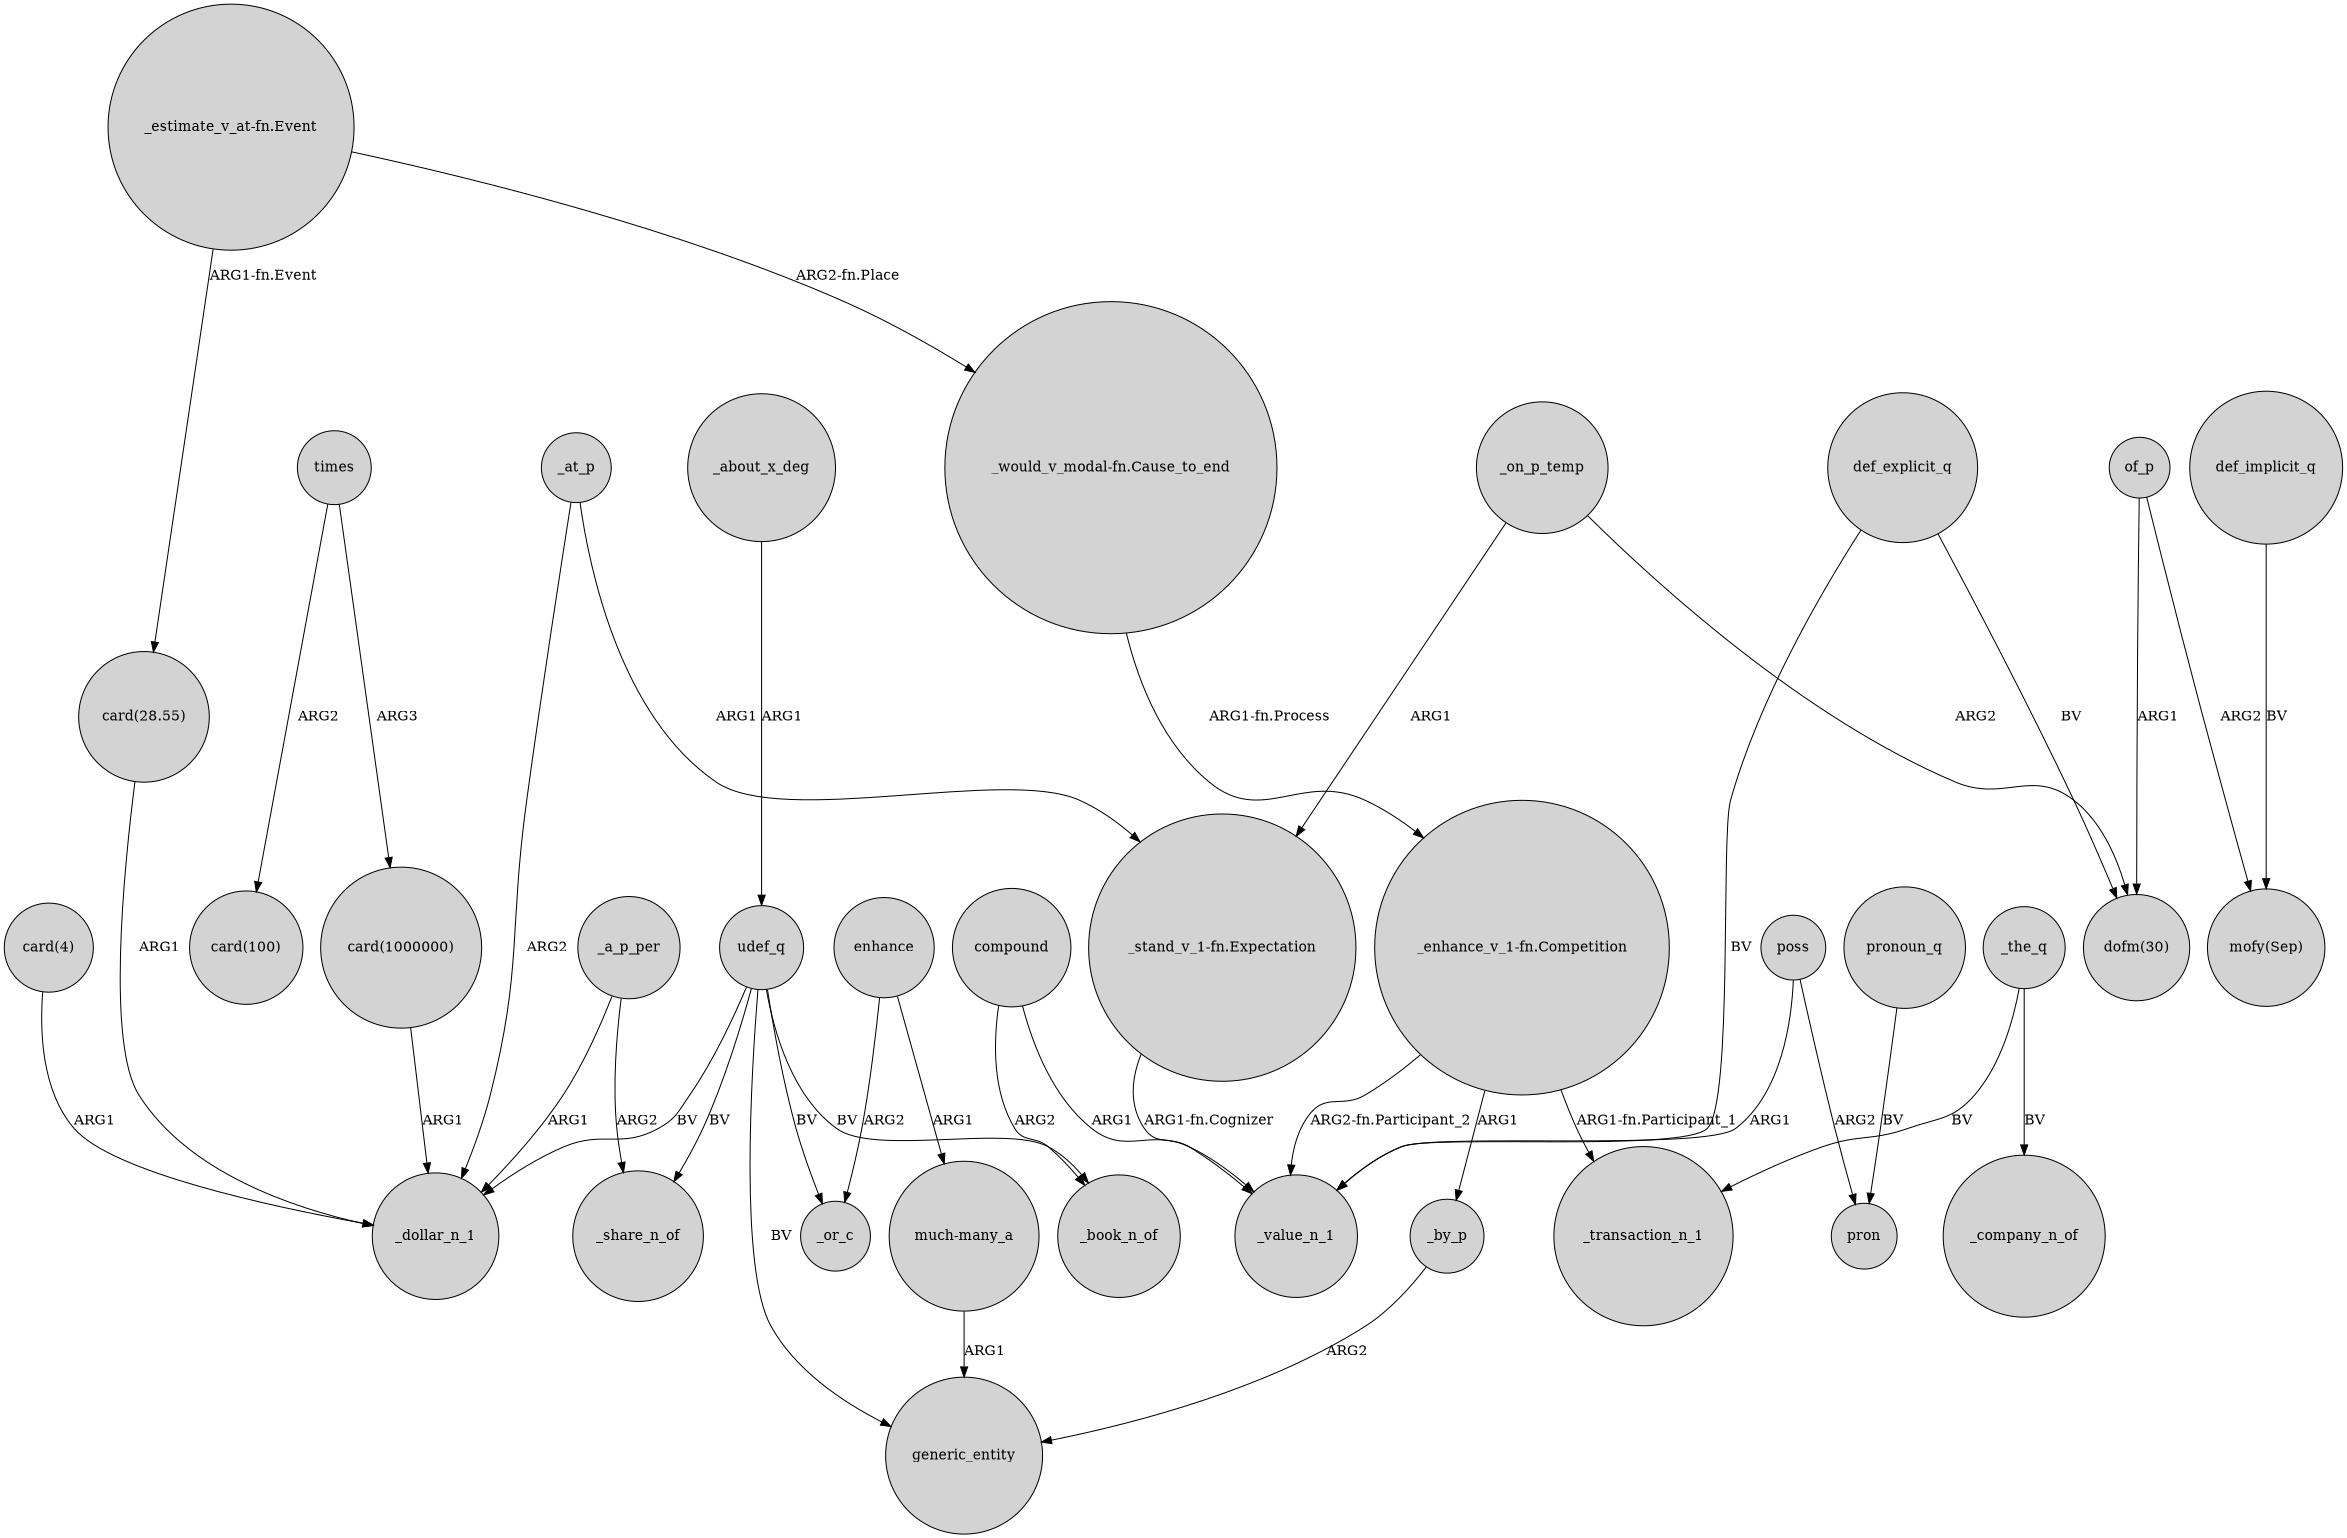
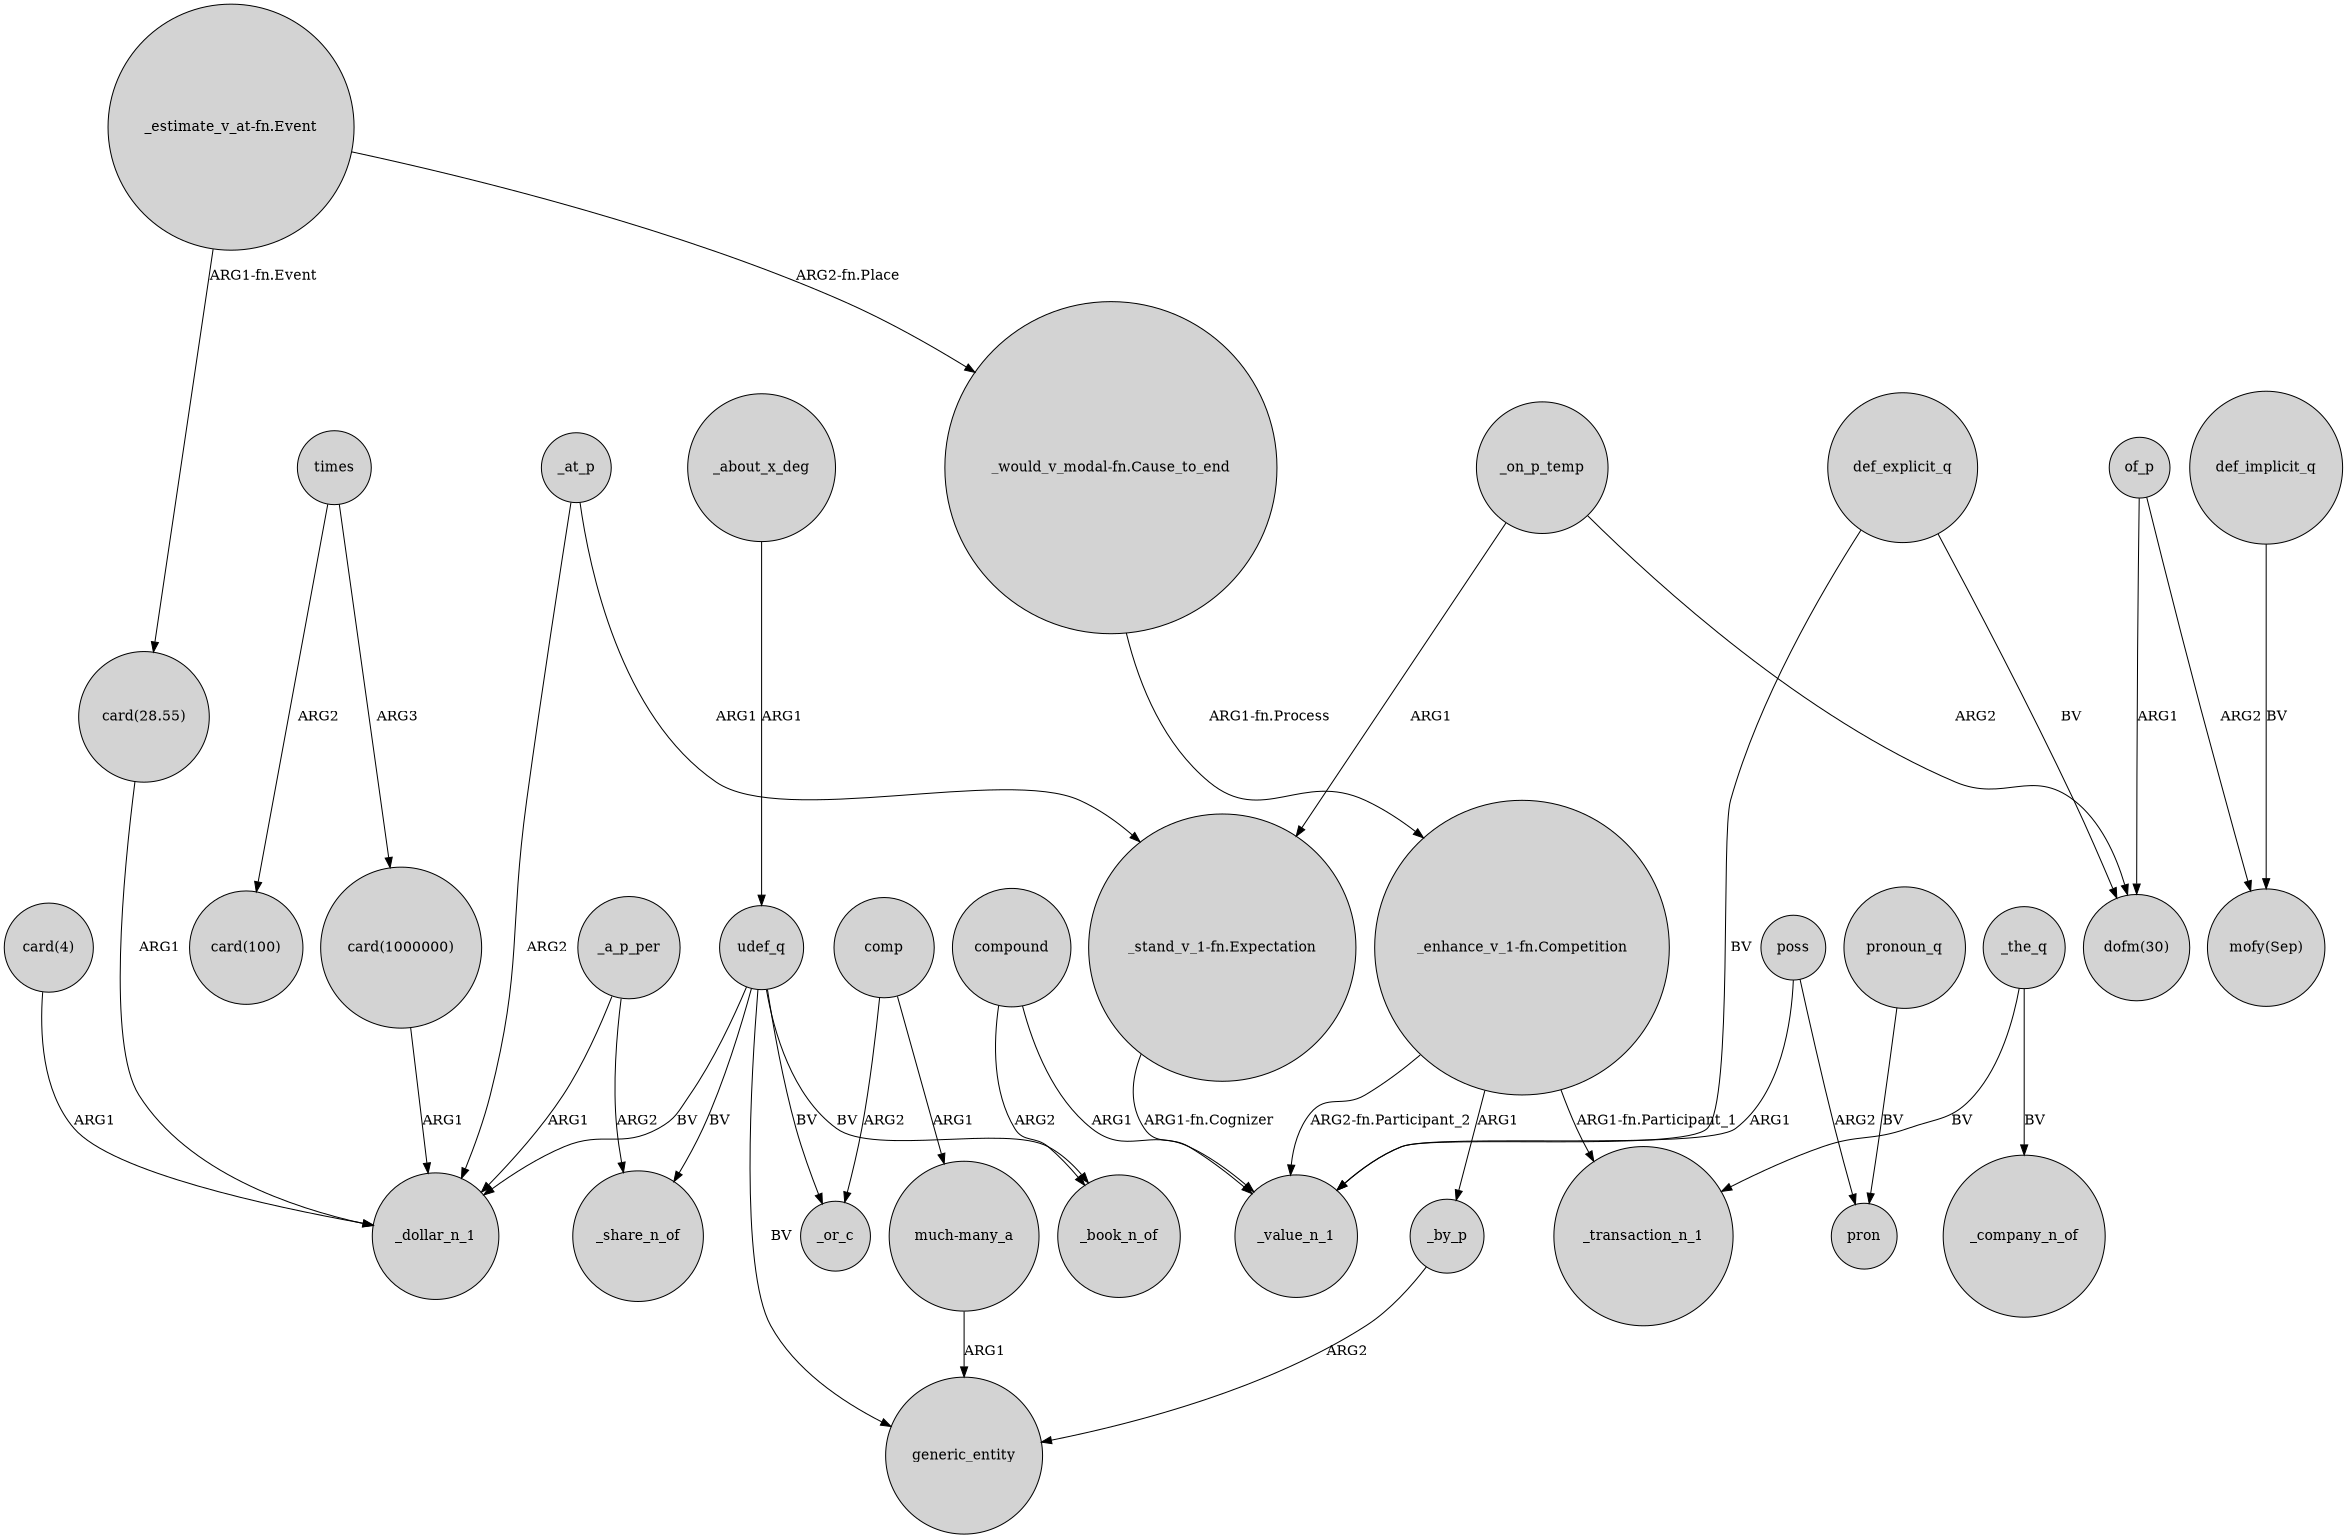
node "enhance": label "enhance" -> "comp"
